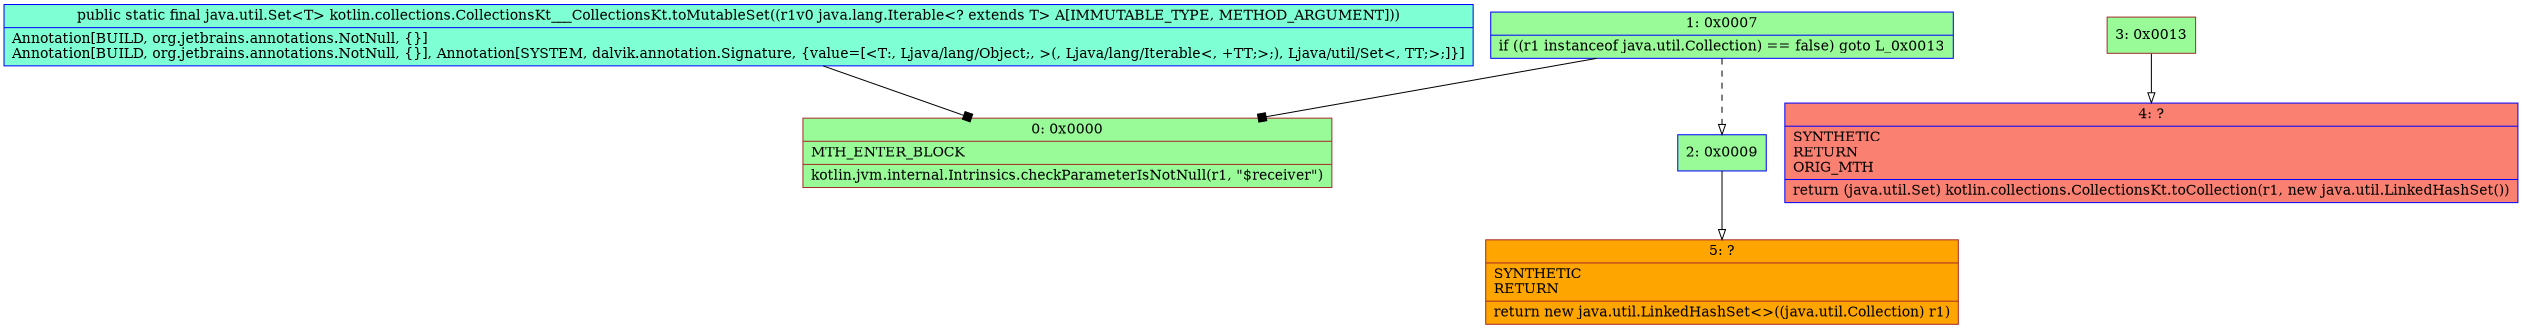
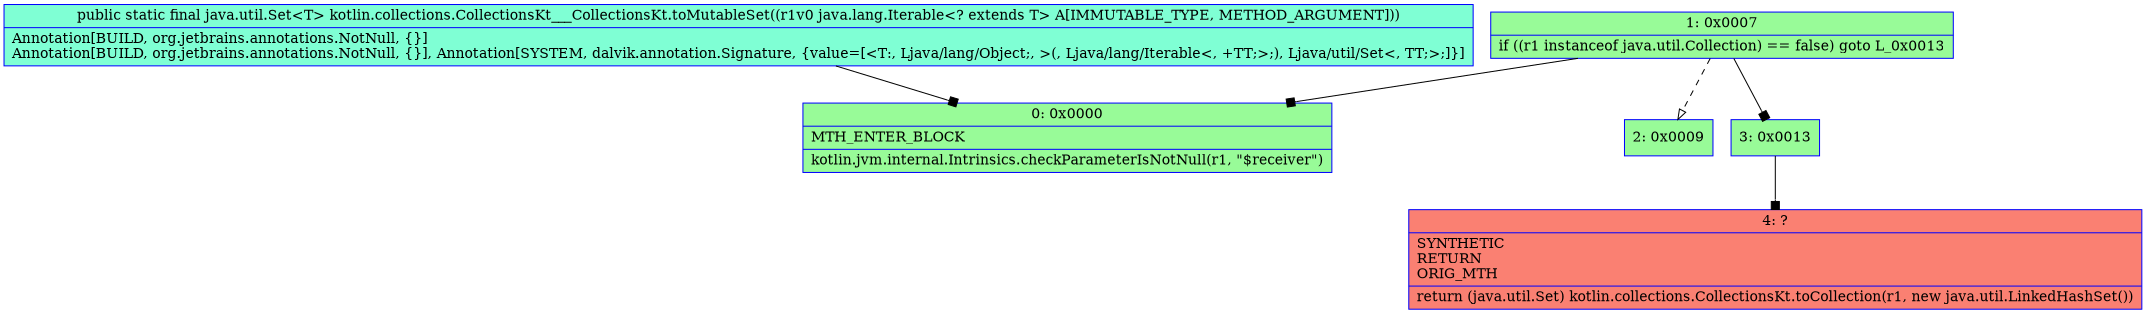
node "3: 0x0013": color brown -> blue
edge "3: 0x0013" -> "4: ?": arrowhead onormal -> box
edge "1: 0x0007" -> "3: 0x0013": added
node "0: 0x0000": color brown -> blue
node "5: ?": removed
